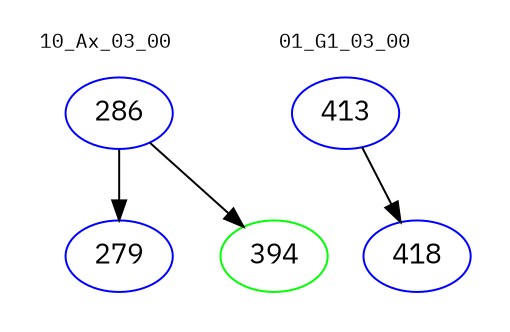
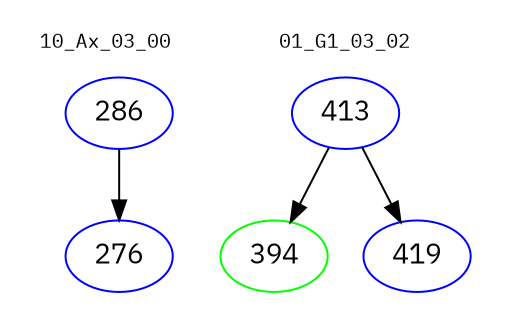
cluster "01_G1_03_00": label "01_G1_03_00" -> "01_G1_03_02"
edge "286" -> "394": now "413" -> "394"
node "279": label "279" -> "276"
node "418": label "418" -> "419"
